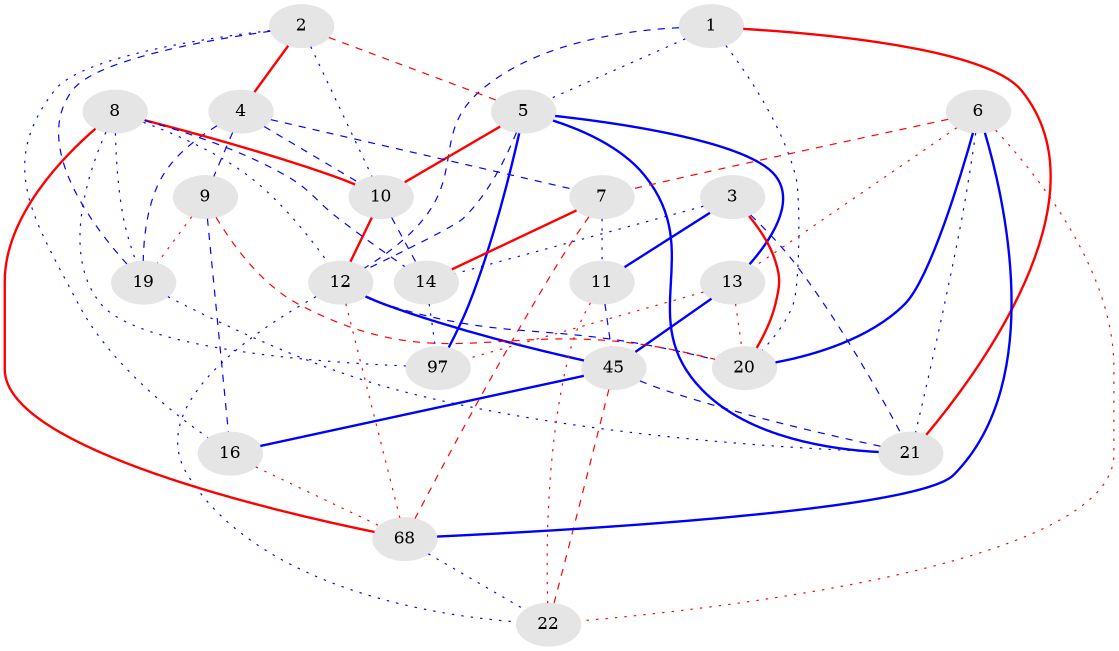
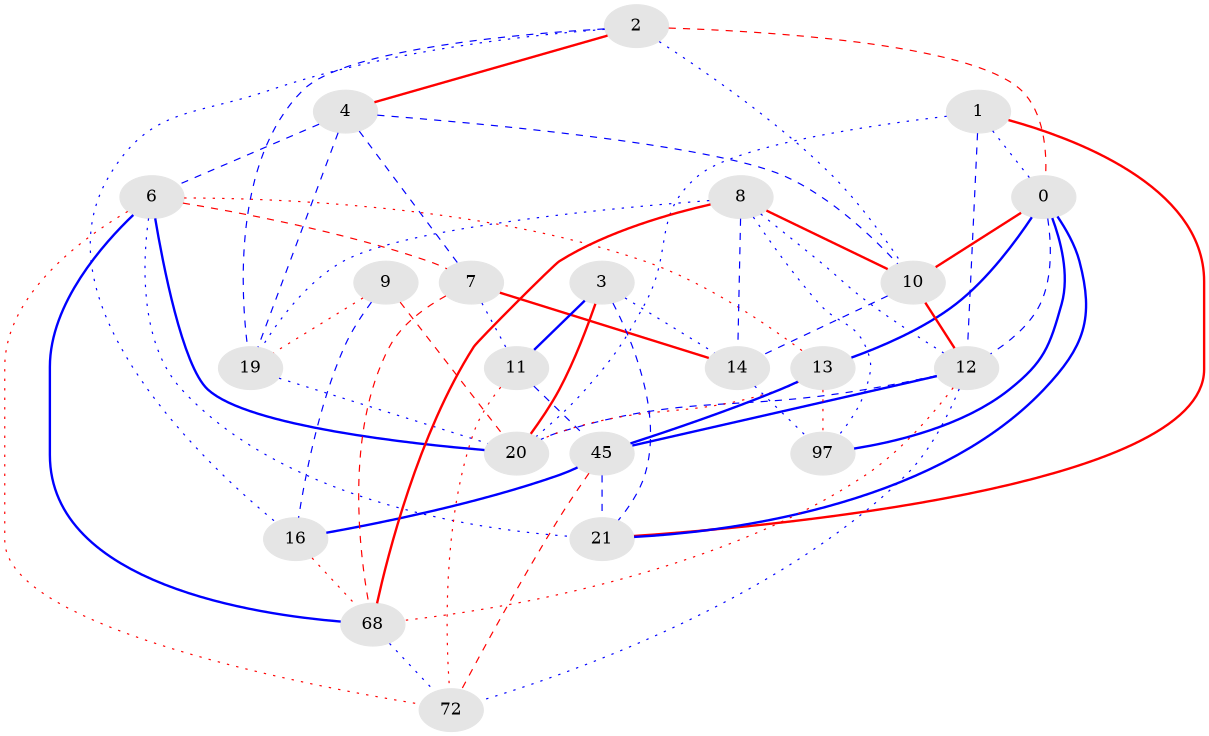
node "5": label "5" -> "0"
edge "4" -- "9": now "4" -- "6"
edge "19" -- "21": now "19" -- "20"
node "22": label "22" -> "72"
